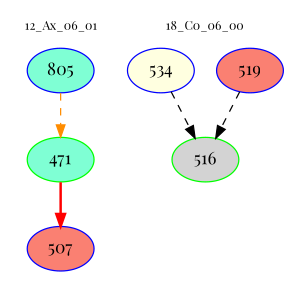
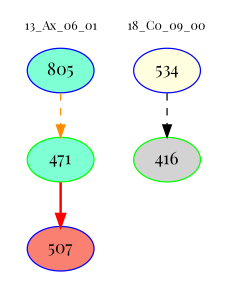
cluster "12_Ax_06_01": label "12_Ax_06_01" -> "13_Ax_06_01"
cluster "18_C0_06_00": label "18_C0_06_00" -> "18_C0_09_00"
node "519": removed
node "516": label "516" -> "416"
